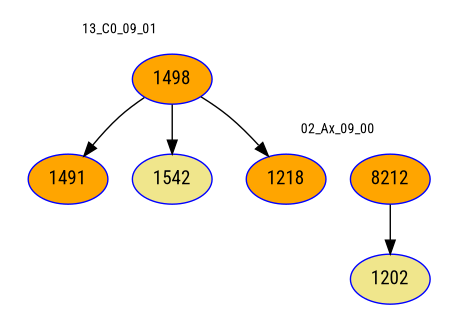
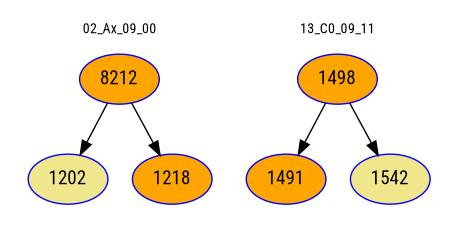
cluster "13_C0_09_01": label "13_C0_09_01" -> "13_C0_09_11"
edge "1498" -> "1218": now "8212" -> "1218"
